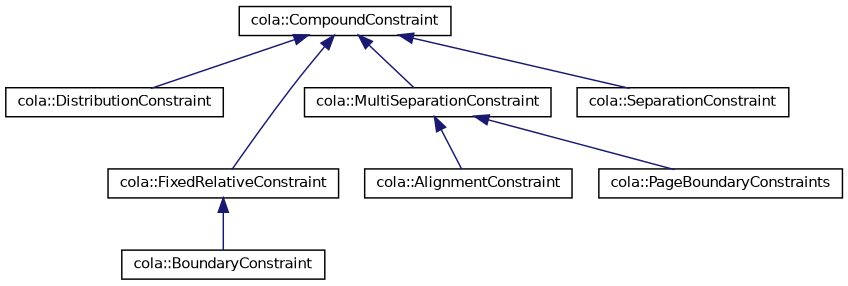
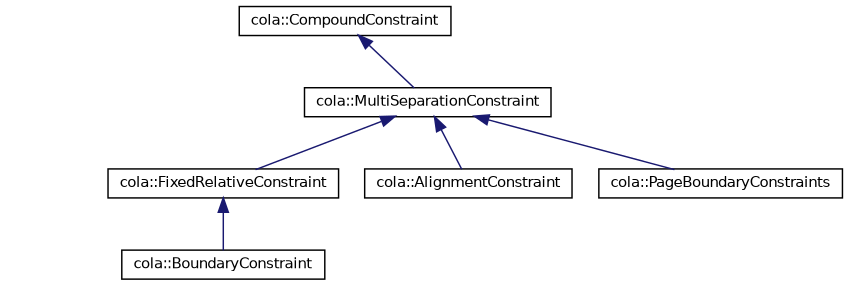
node "cola::DistributionConstraint": removed
node "cola::SeparationConstraint": removed
edge "cola::FixedRelativeConstraint" -> "cola::CompoundConstraint": now "cola::FixedRelativeConstraint" -> "cola::MultiSeparationConstraint"
